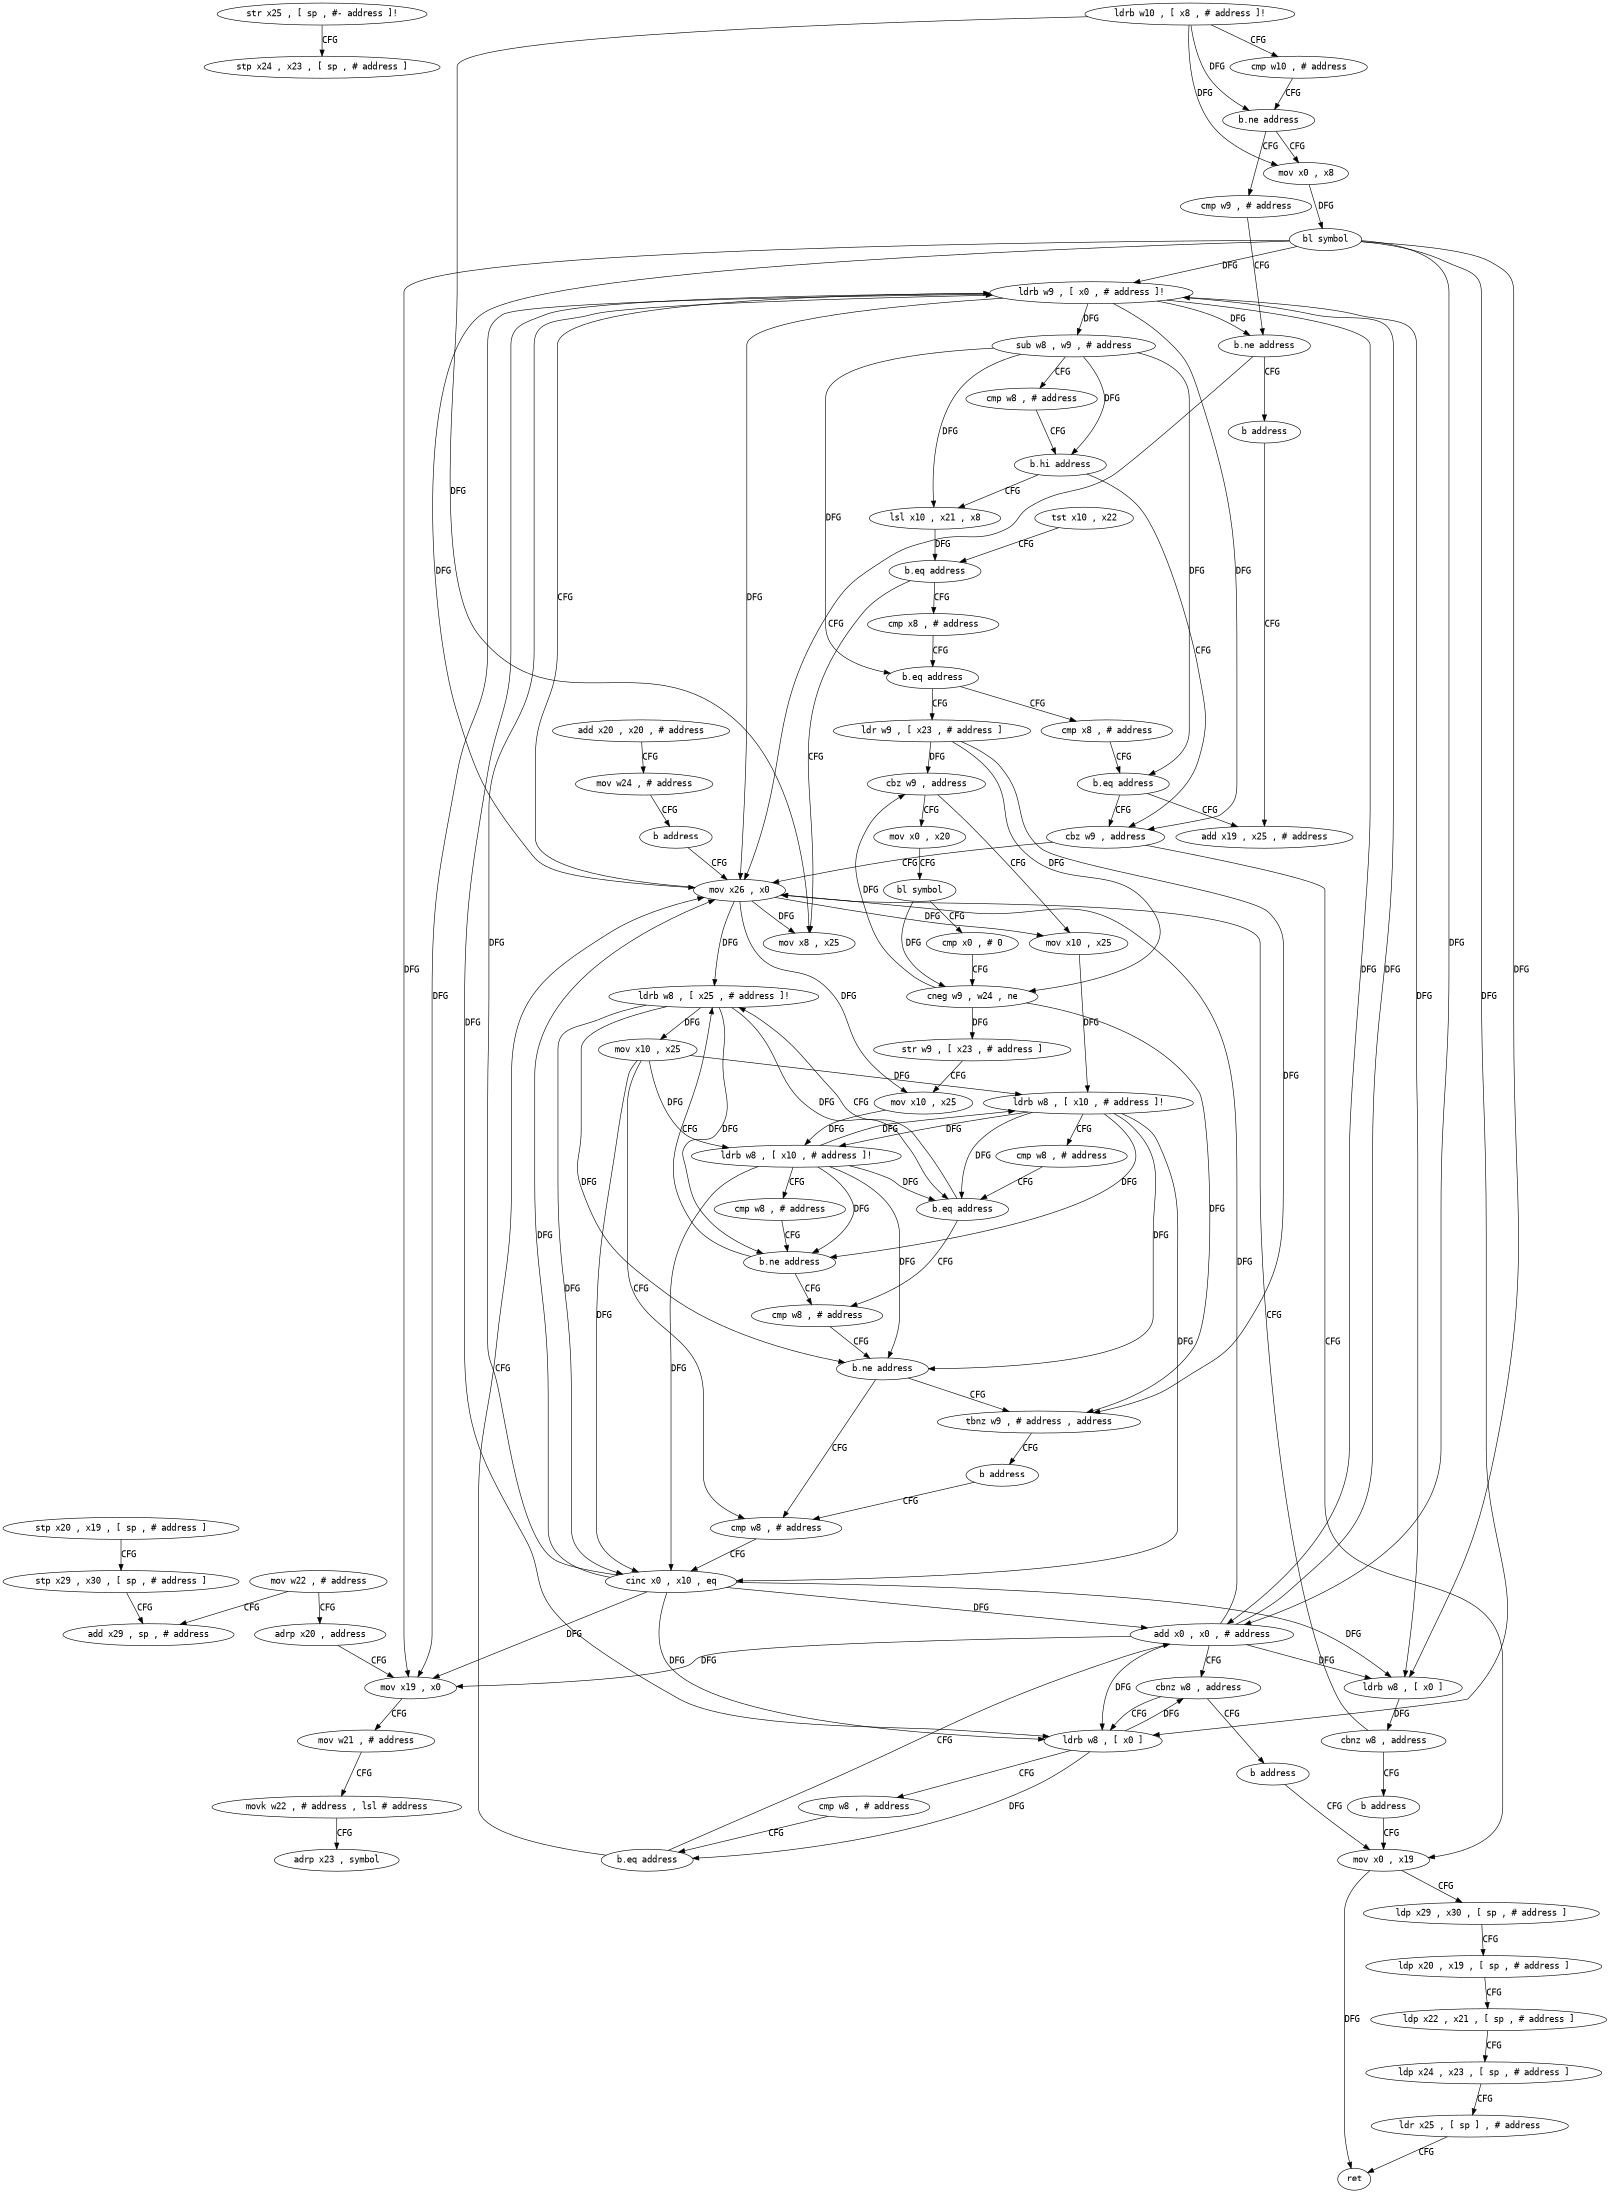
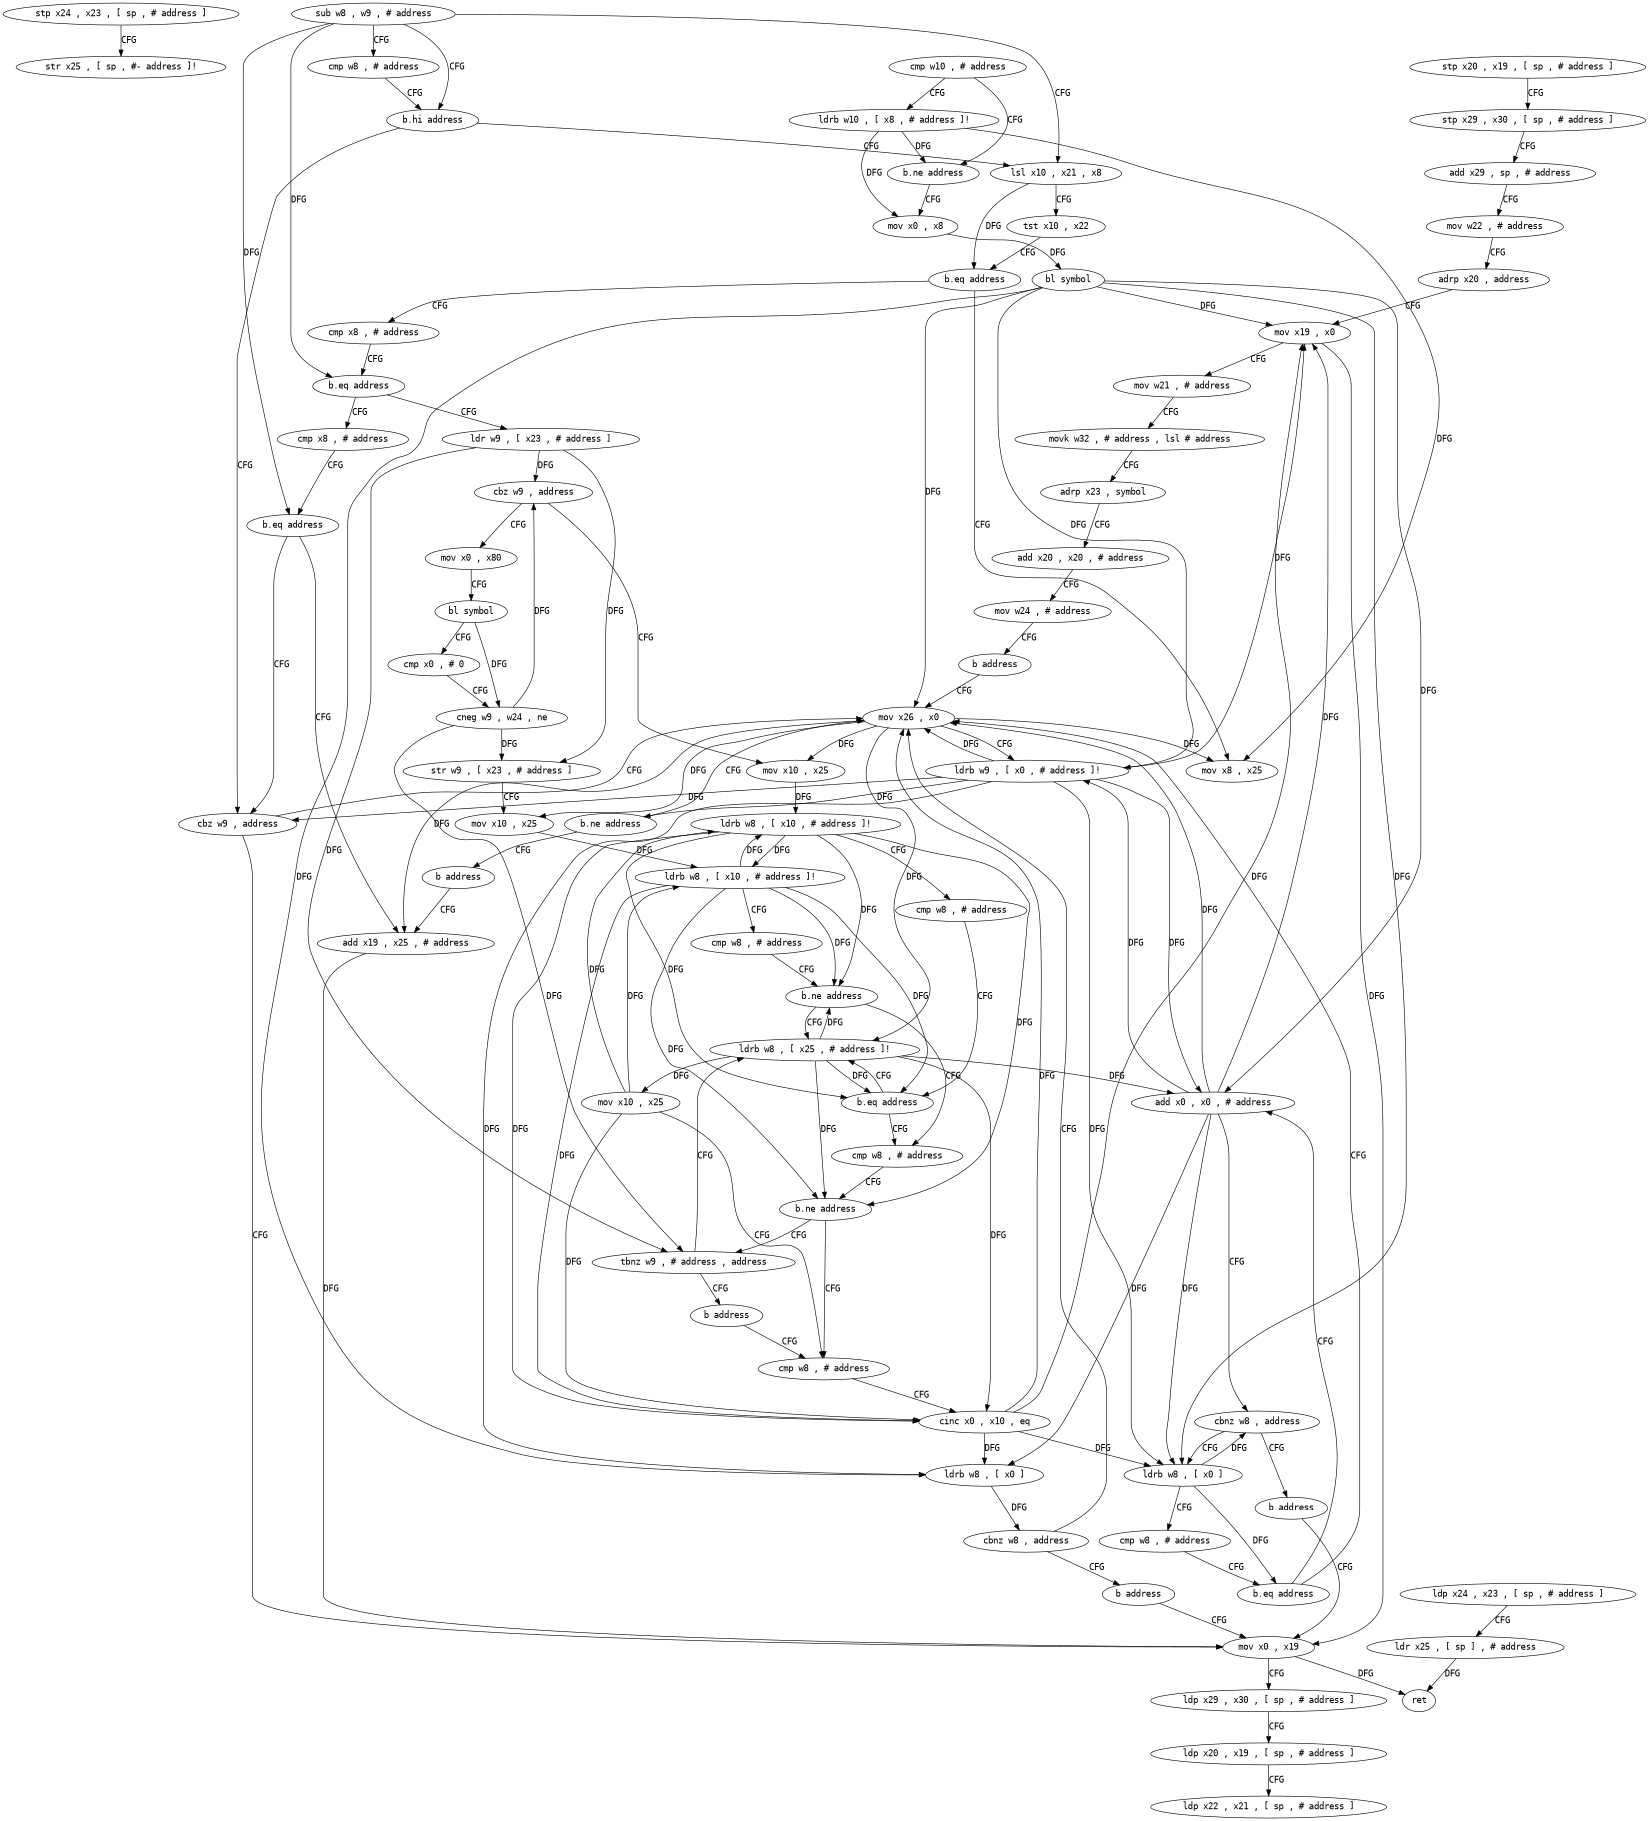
edge "str x25 , [ sp , #- address ]!" -> "stp x24 , x23 , [ sp , # address ]": reversed
edge "ldrb w10 , [ x8 , # address ]!" -> "cmp w10 , # address": reversed
edge "lsl x10 , x21 , x8" -> "tst x10 , x22": added, label "CFG"
node "cmp w9 , # address": removed
edge "ldrb w9 , [ x0 , # address ]!" -> "sub w8 , w9 , # address": removed, label "DFG"
edge "sub w8 , w9 , # address" -> "b.hi address": label "DFG" -> "CFG"
edge "sub w8 , w9 , # address" -> "lsl x10 , x21 , x8": label "DFG" -> "CFG"
edge "adrp x23 , symbol" -> "add x20 , x20 , # address": added, label "CFG"
edge "cinc x0 , x10 , eq" -> "ldrb w9 , [ x0 , # address ]!": removed, label "DFG"
edge "mov x26 , x0" -> "add x19 , x25 , # address": added, label "DFG"
node "mov x0 , x20": label "mov x0 , x20" -> "mov x0 , x80"
edge "ldr w9 , [ x23 , # address ]" -> "cneg w9 , w24 , ne": now "ldr w9 , [ x23 , # address ]" -> "str w9 , [ x23 , # address ]"
edge "mov x19 , x0" -> "mov x0 , x19": added, label "DFG"
edge "tbnz w9 , # address , address" -> "ldrb w8 , [ x25 , # address ]!": added, label "CFG"
edge "mov w22 , # address" -> "add x29 , sp , # address": reversed
edge "cinc x0 , x10 , eq" -> "add x0 , x0 , # address": now "ldrb w8 , [ x25 , # address ]!" -> "add x0 , x0 , # address"
edge "add x19 , x25 , # address" -> "mov x0 , x19": added, label "DFG"
node "movk w22 , # address , lsl # address": label "movk w22 , # address , lsl # address" -> "movk w32 , # address , lsl # address"
edge "ldp x22 , x21 , [ sp , # address ]" -> "ldp x24 , x23 , [ sp , # address ]": removed, label "CFG"
edge "ldr x25 , [ sp ] , # address" -> "ret": label "CFG" -> "DFG"
